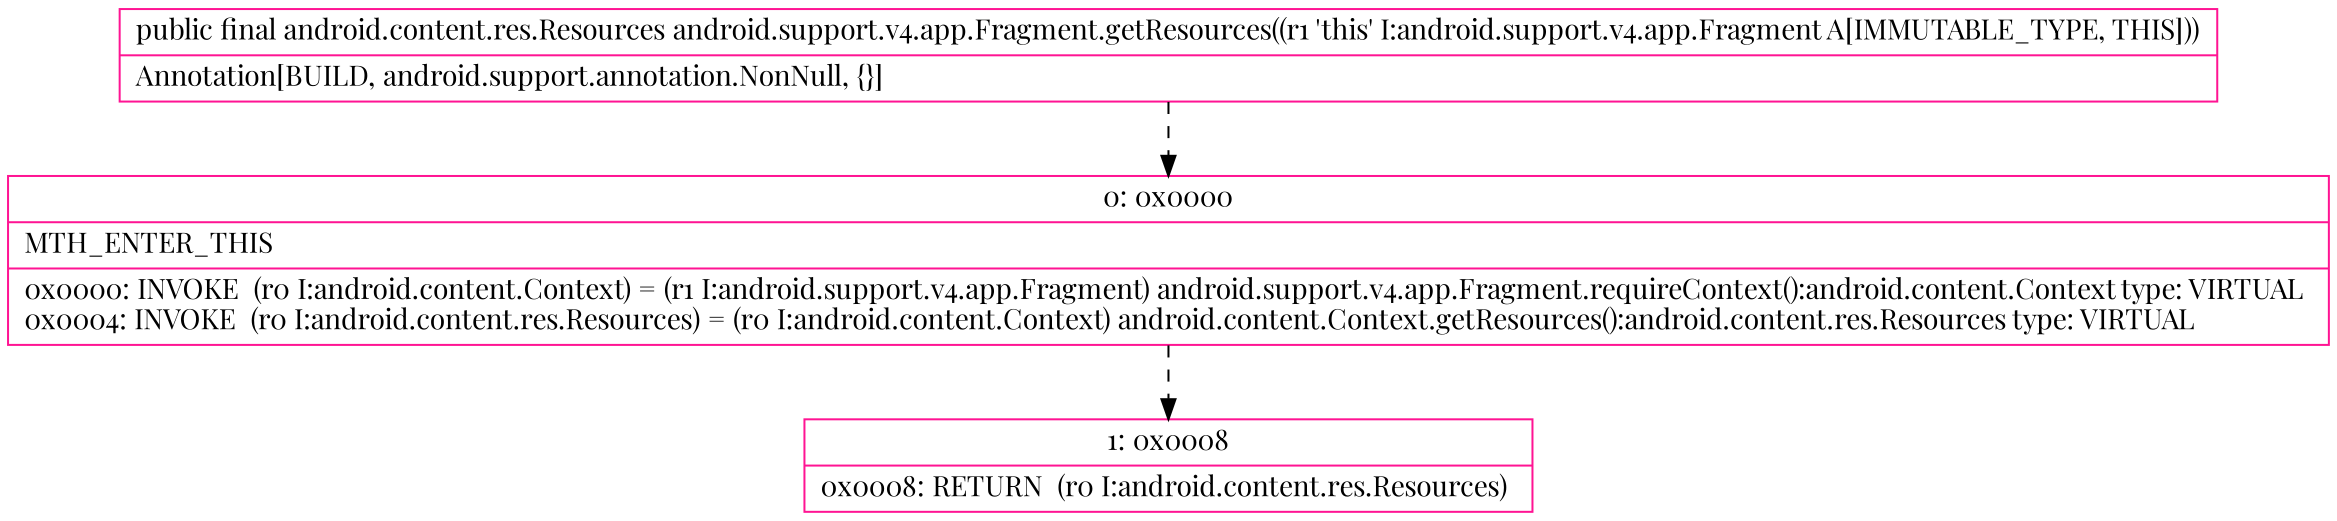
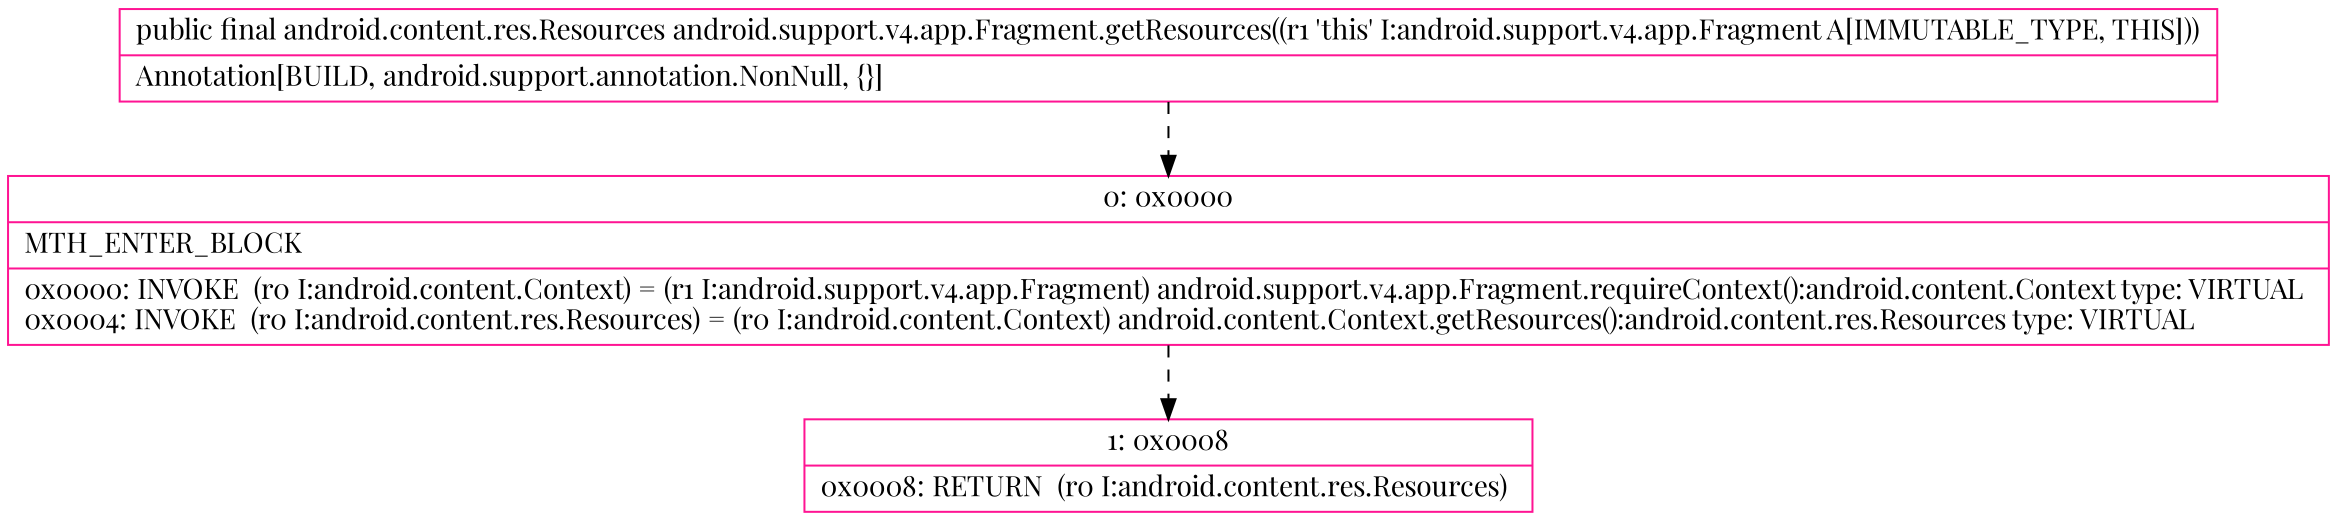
node "0: 0x0000": text "MTH_ENTER_THIS" -> "MTH_ENTER_BLOCK"
